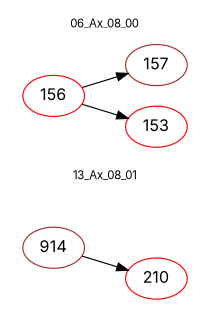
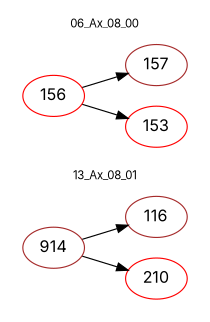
node "116": added
